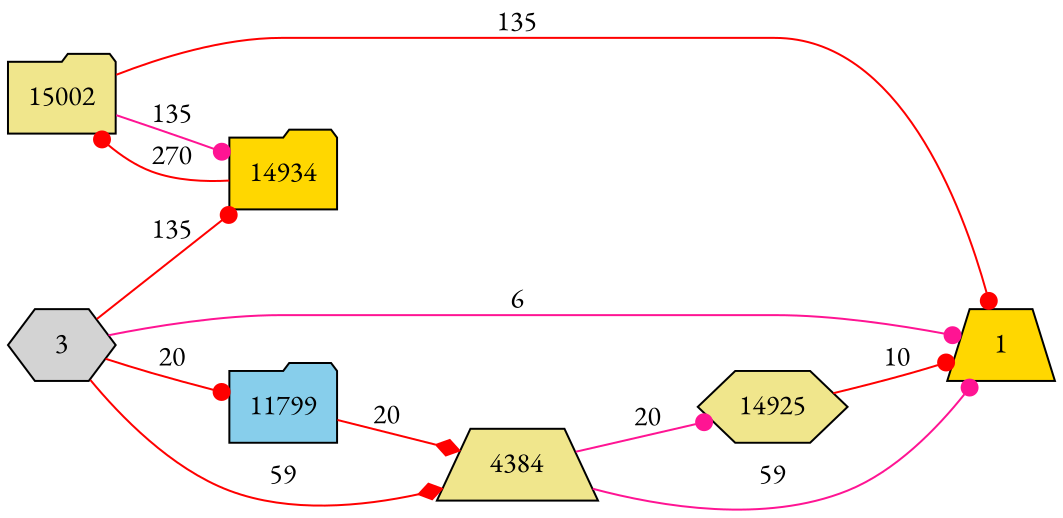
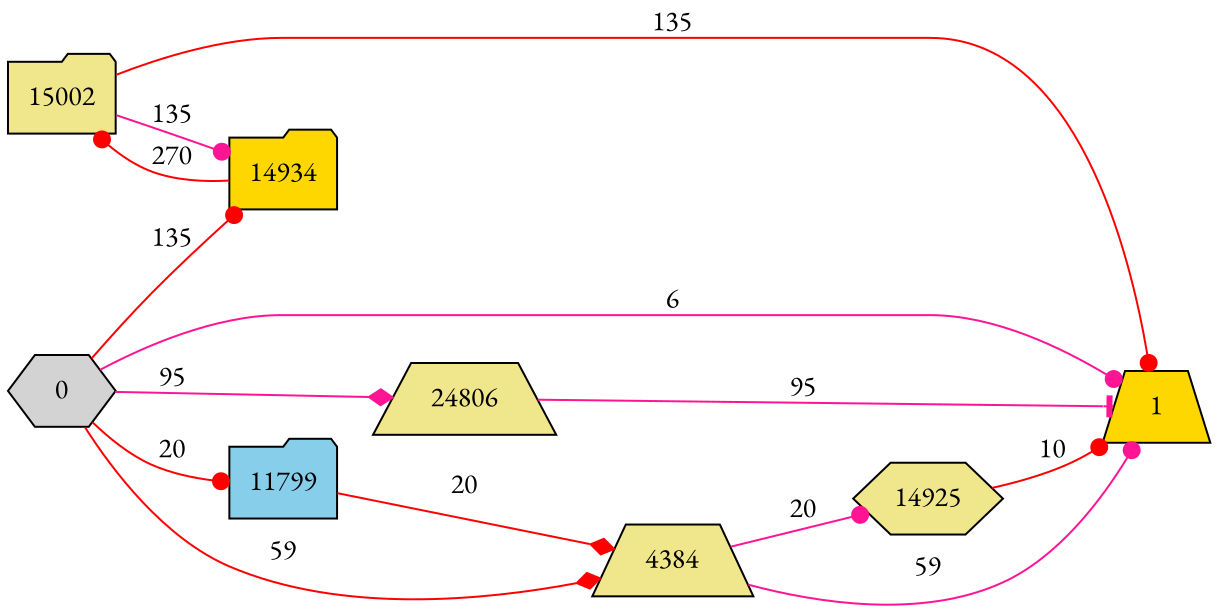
node "3": label "3" -> "0"
node "24806": added
